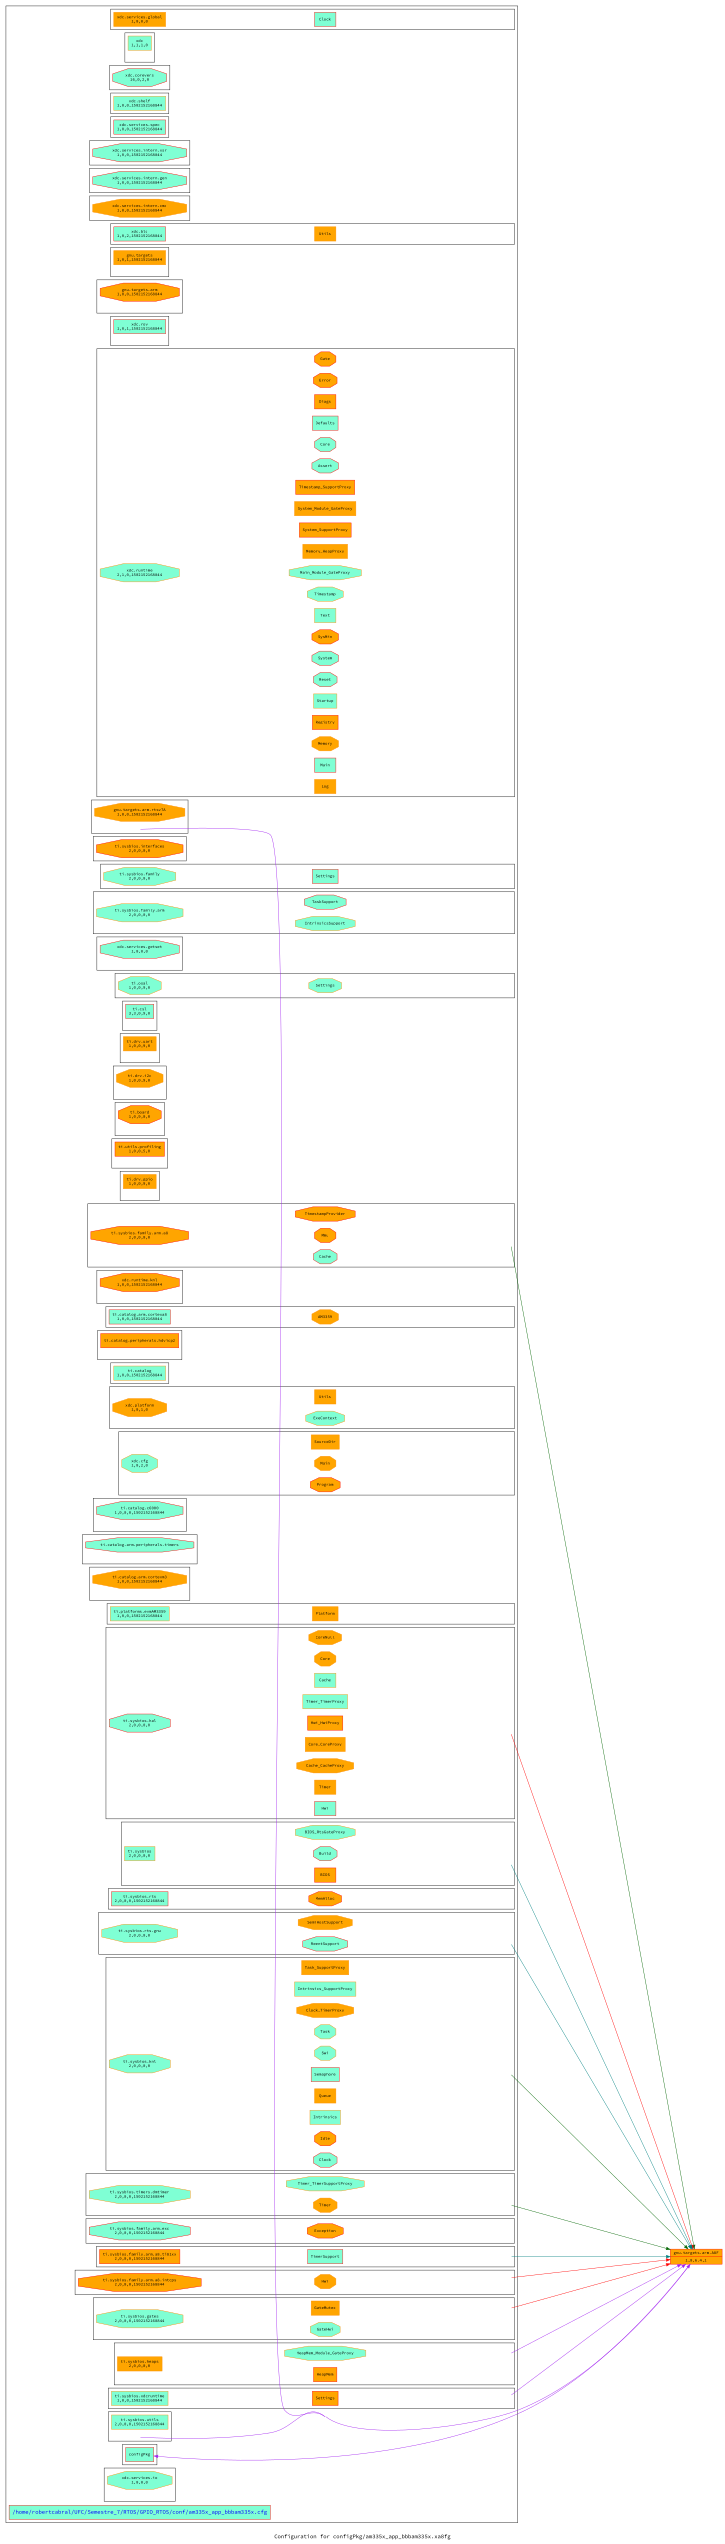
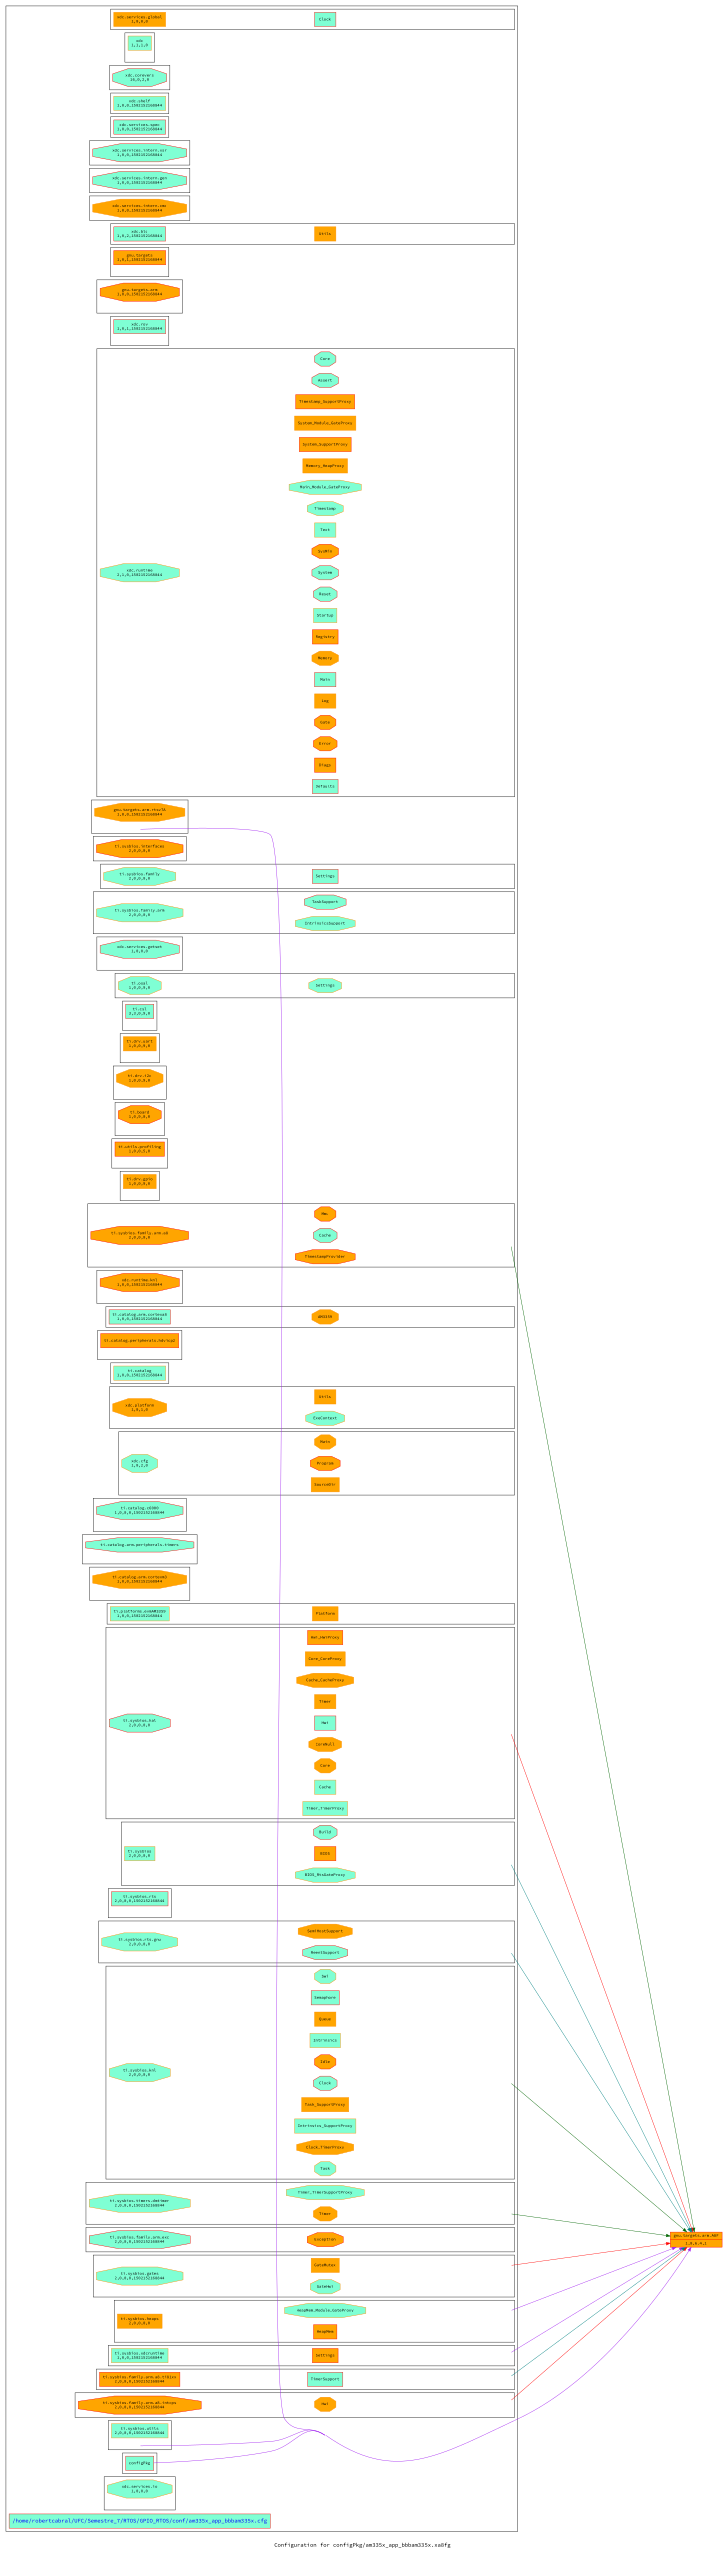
node "gnu.targets 1,0,1,1502152168844": color darkorange -> red
node "MemAlloc": removed
edge "gnu.targets.arm.A8F" -> "configPkg": reversed
